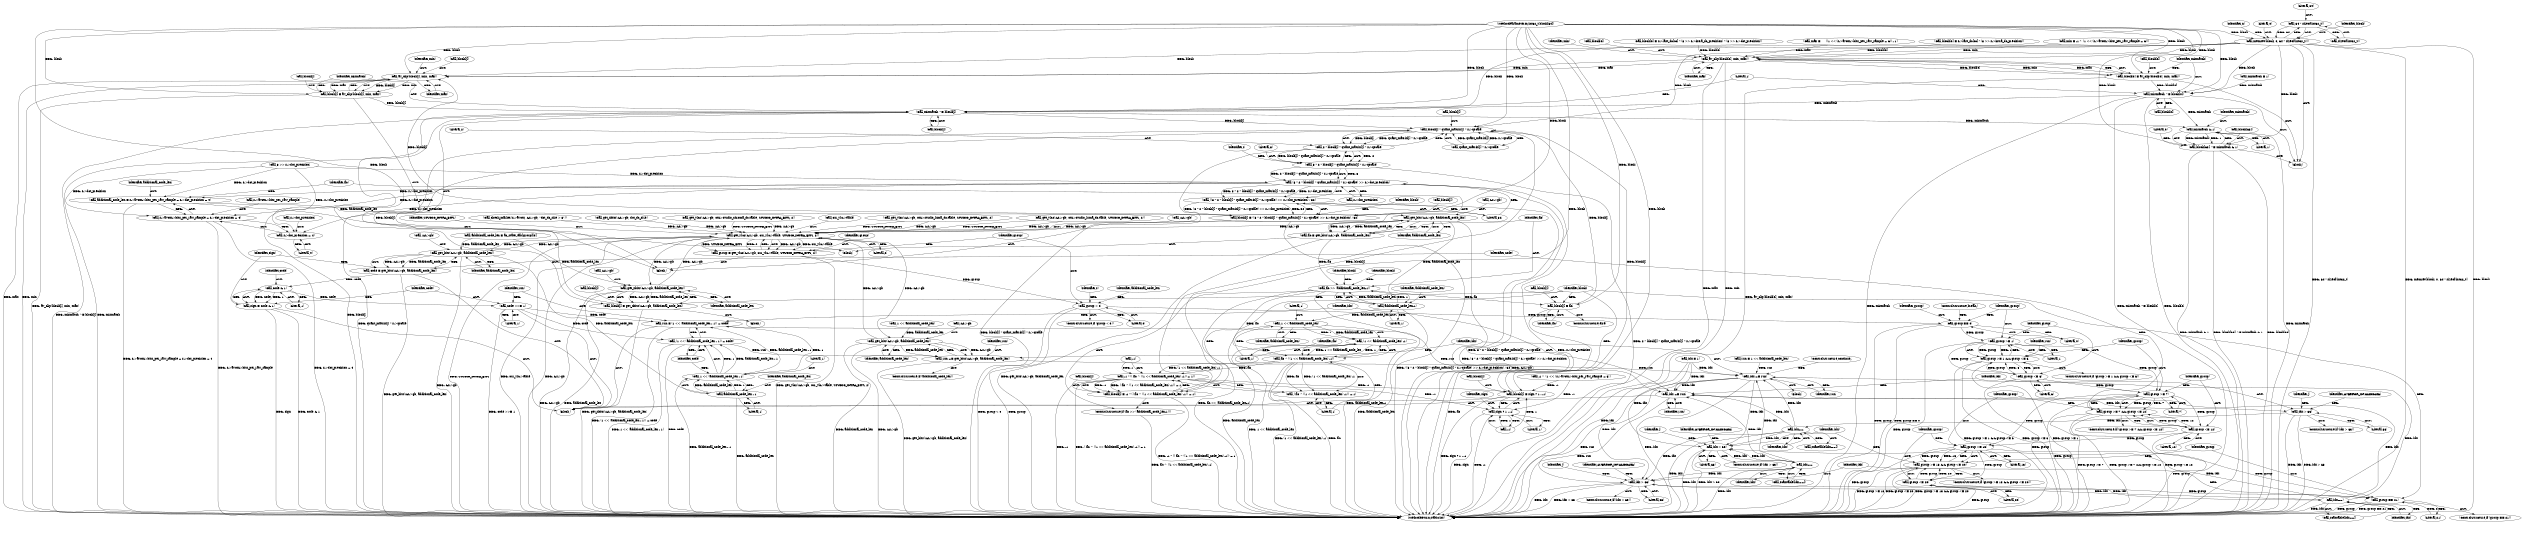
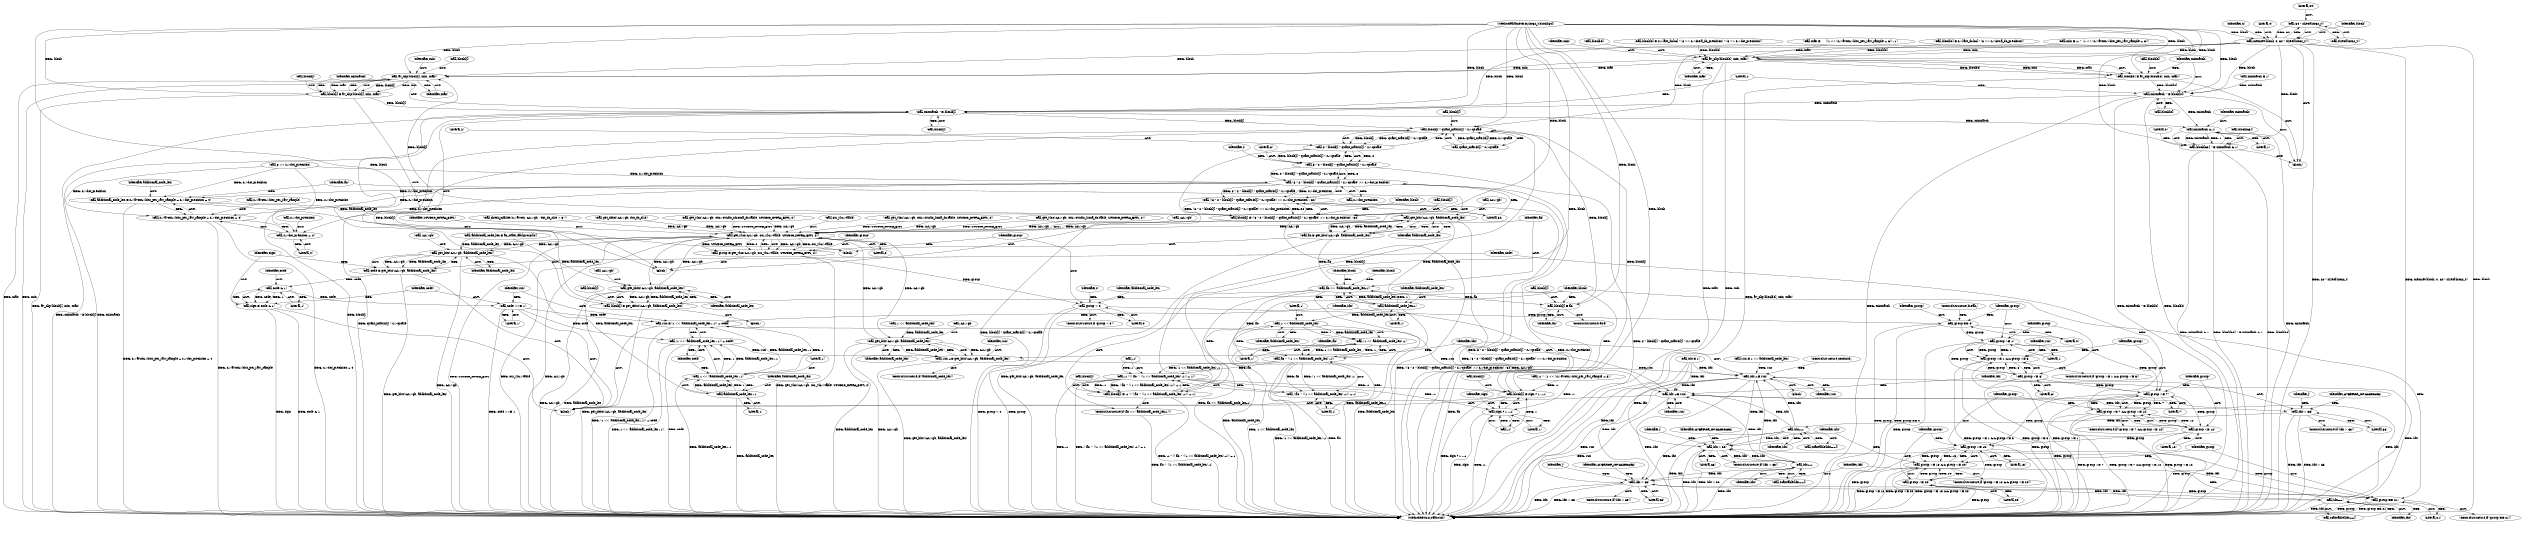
edge "(Call,block[0] = av_clip(block[0], min, max))" -> "(Call,av_clip(block[0], min, max))": removed, label "CFG:"
edge "(Call,group >= 1 && group <= 6)" -> "(Call,group >= 1)": removed, label "CFG:"
edge "(Literal,21)" -> "(Call,group == 21)": label "DDG: 2" -> "AST: "
